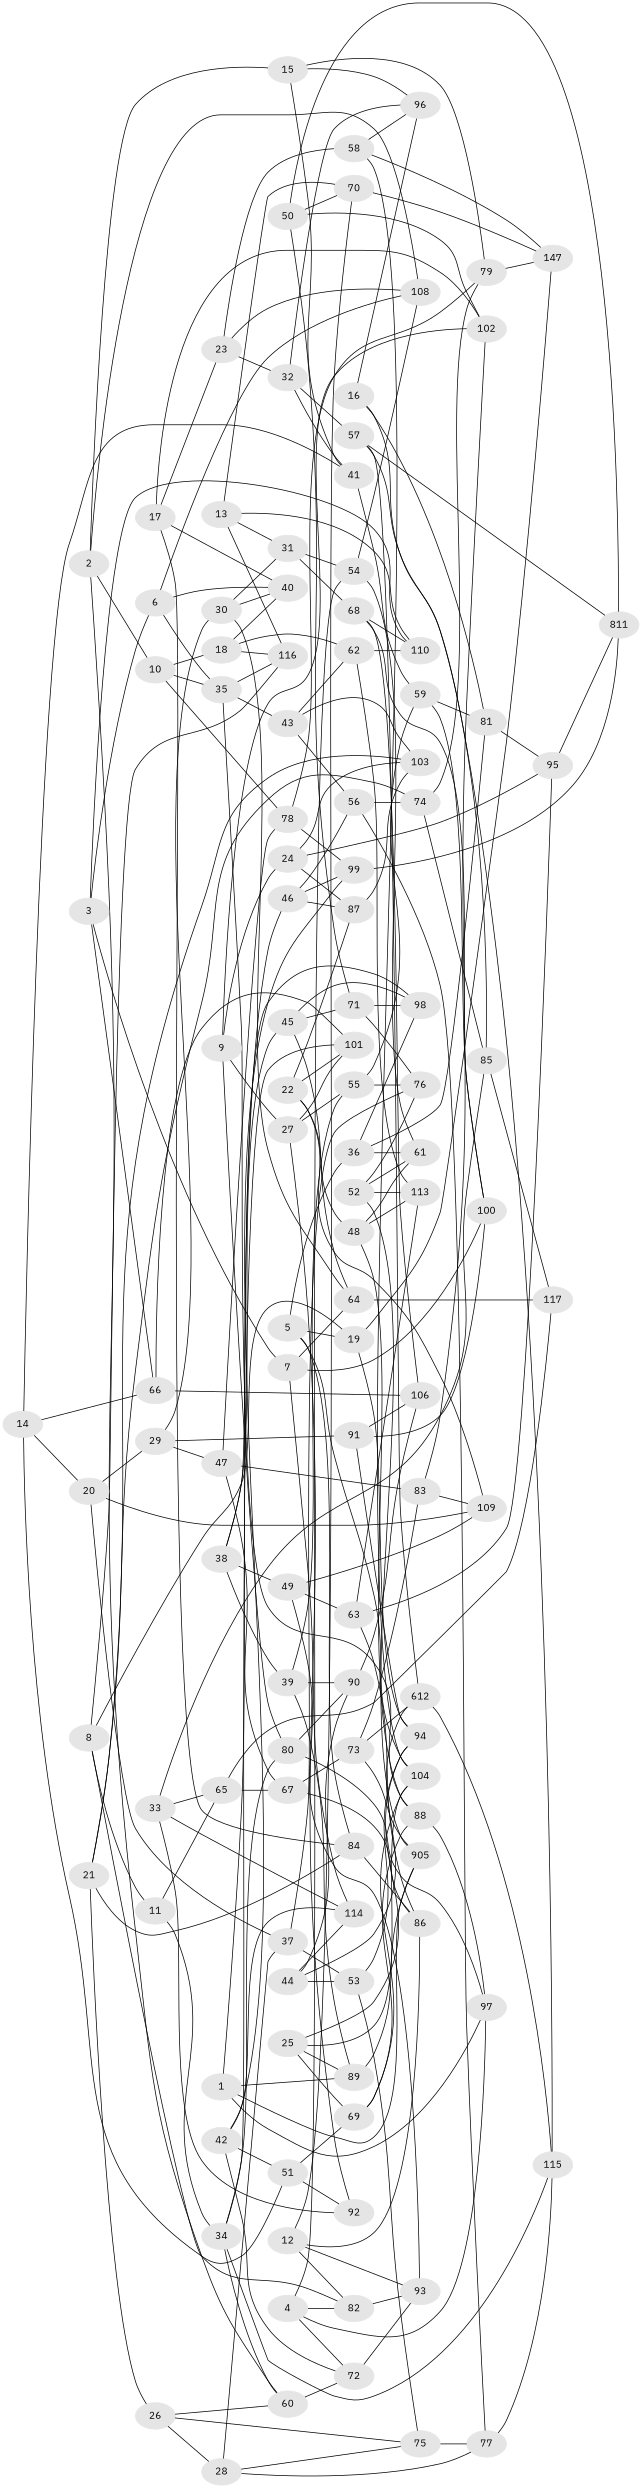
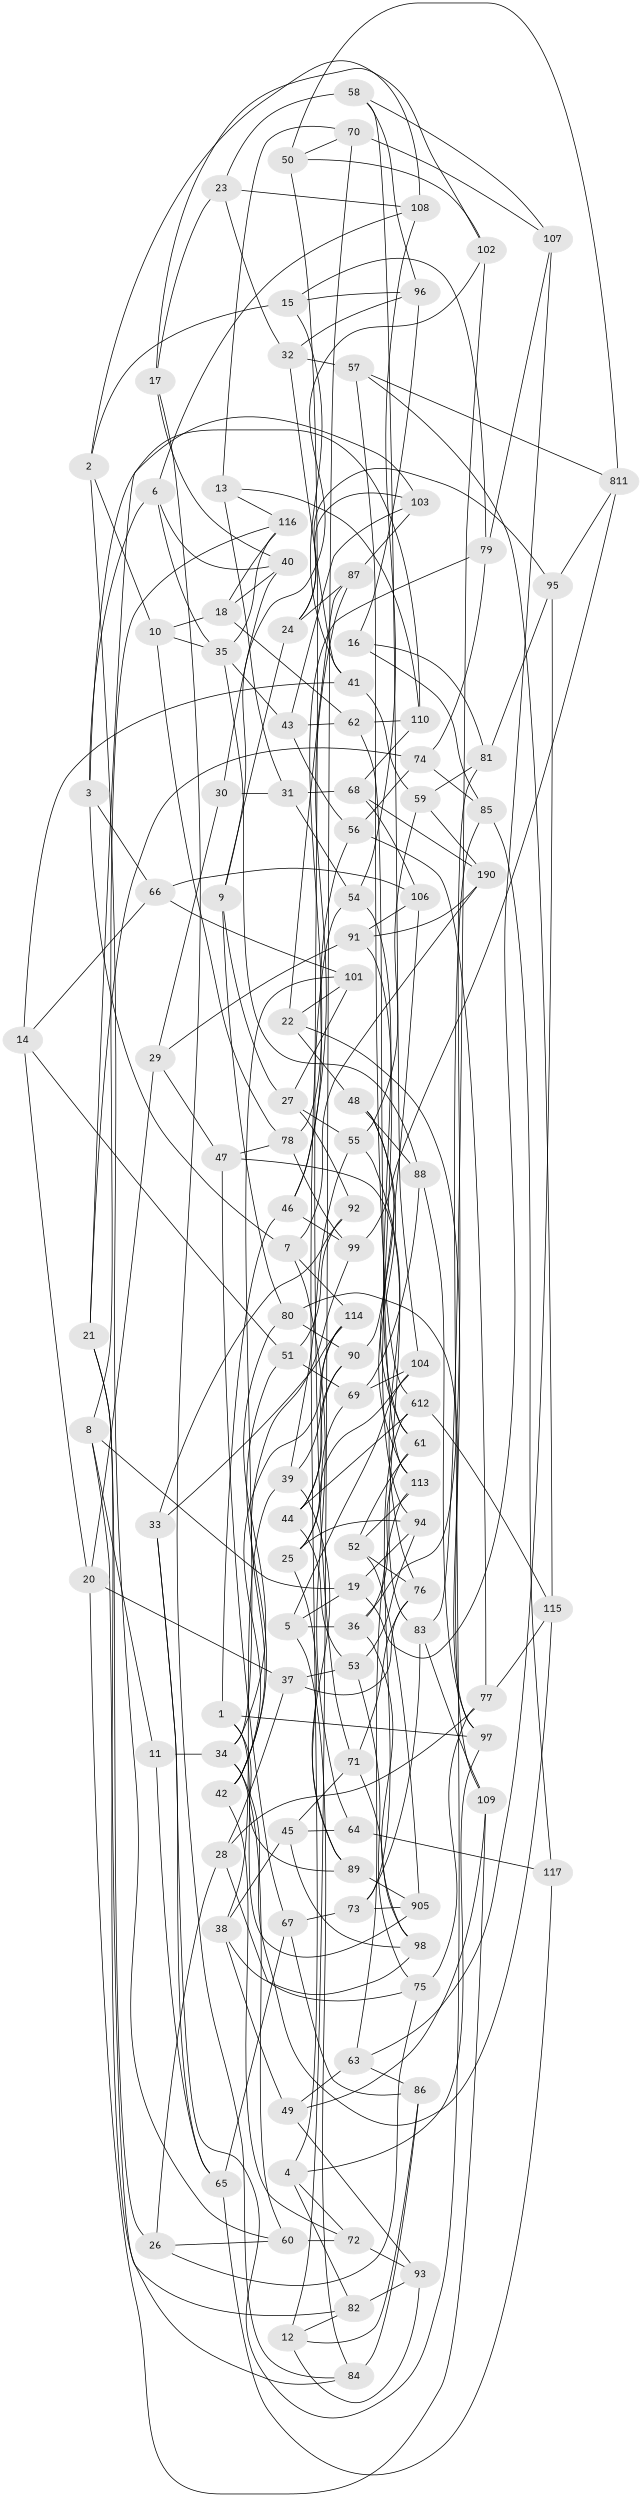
node "147": label "147" -> "107"
edge "30" -- "64": removed
node "100": label "100" -> "190"
